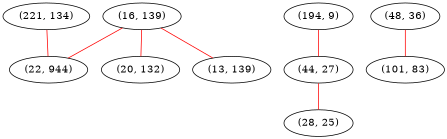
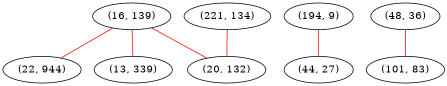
edge "(221, 134)" -- "(22, 944)": now "(221, 134)" -- "(20, 132)"
node "(13, 139)": label "(13, 139)" -> "(13, 339)"
node "(28, 25)": removed
